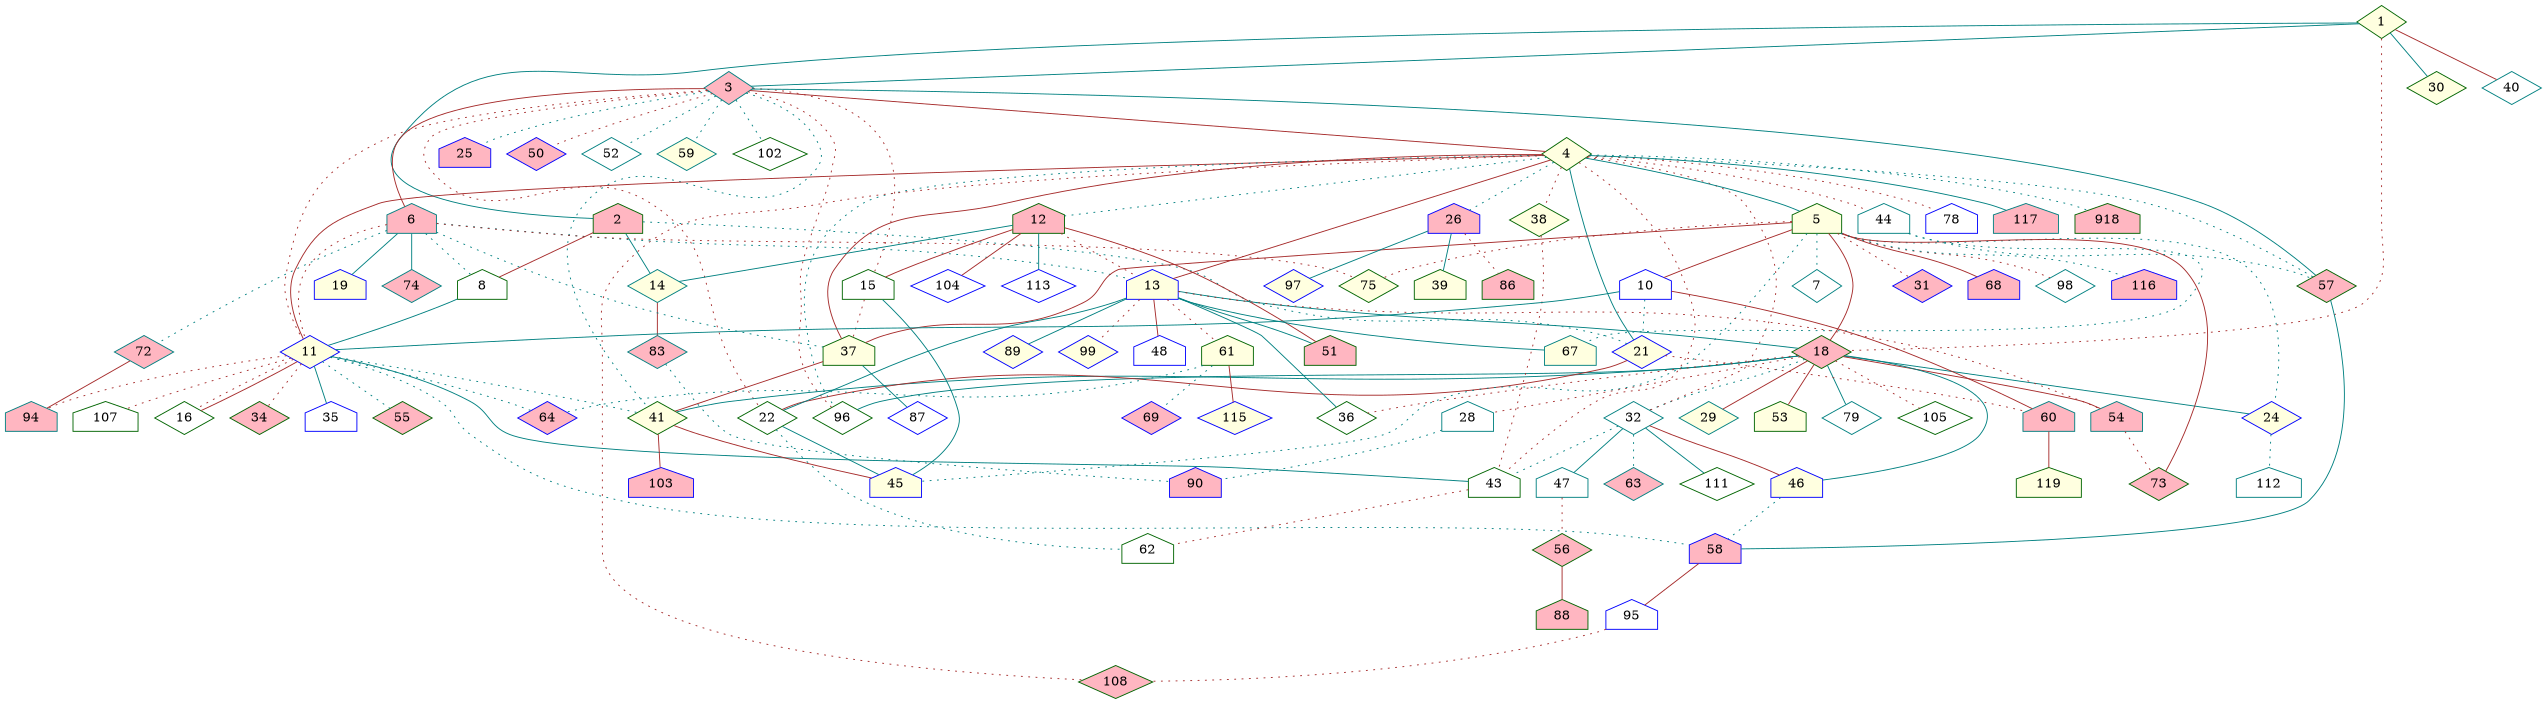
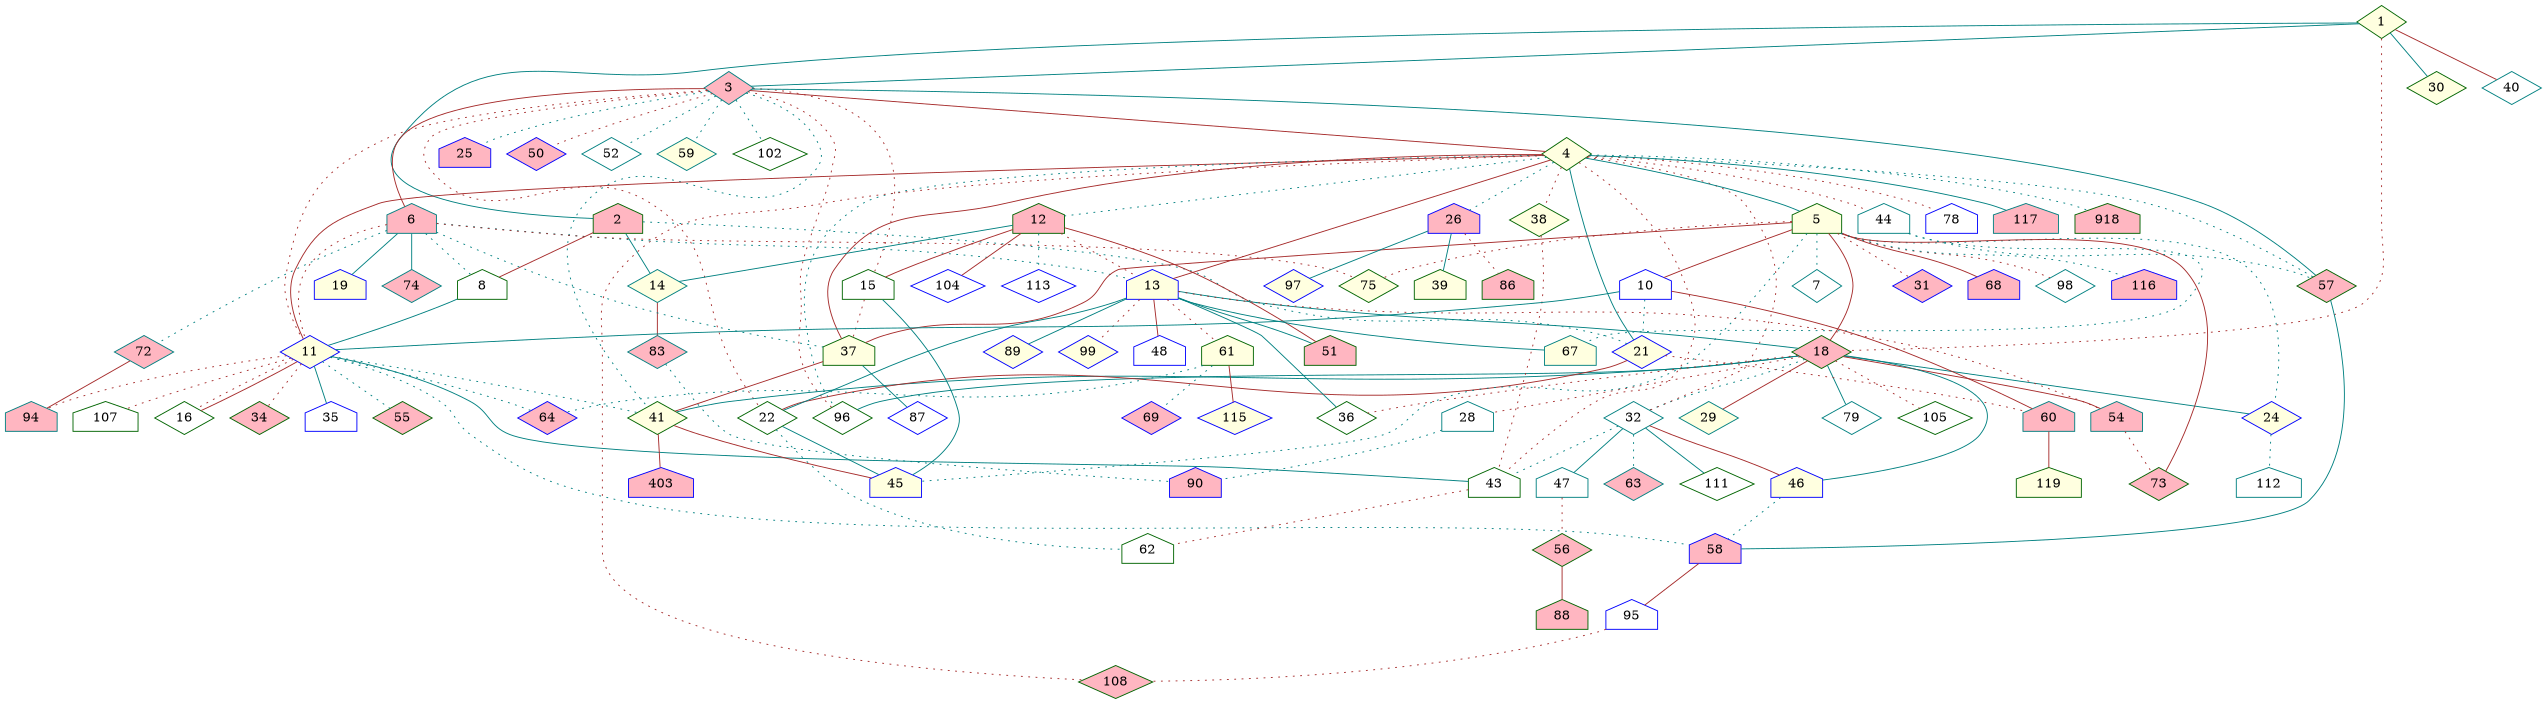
edge "12" -- "113": style solid -> dotted
node "53": removed
node "103": label "103" -> "403"
